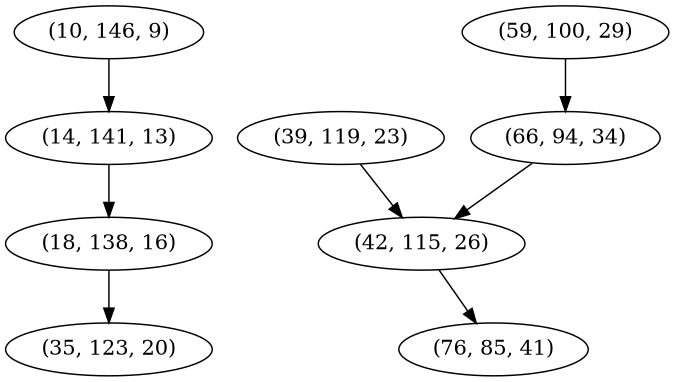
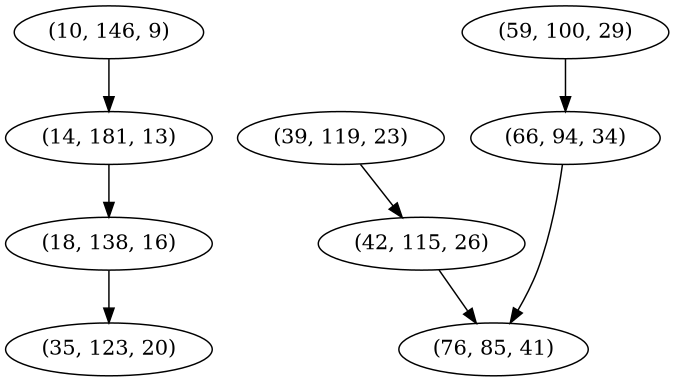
node "(14, 141, 13)": label "(14, 141, 13)" -> "(14, 181, 13)"
edge "(66, 94, 34)" -> "(42, 115, 26)": now "(66, 94, 34)" -> "(76, 85, 41)"
